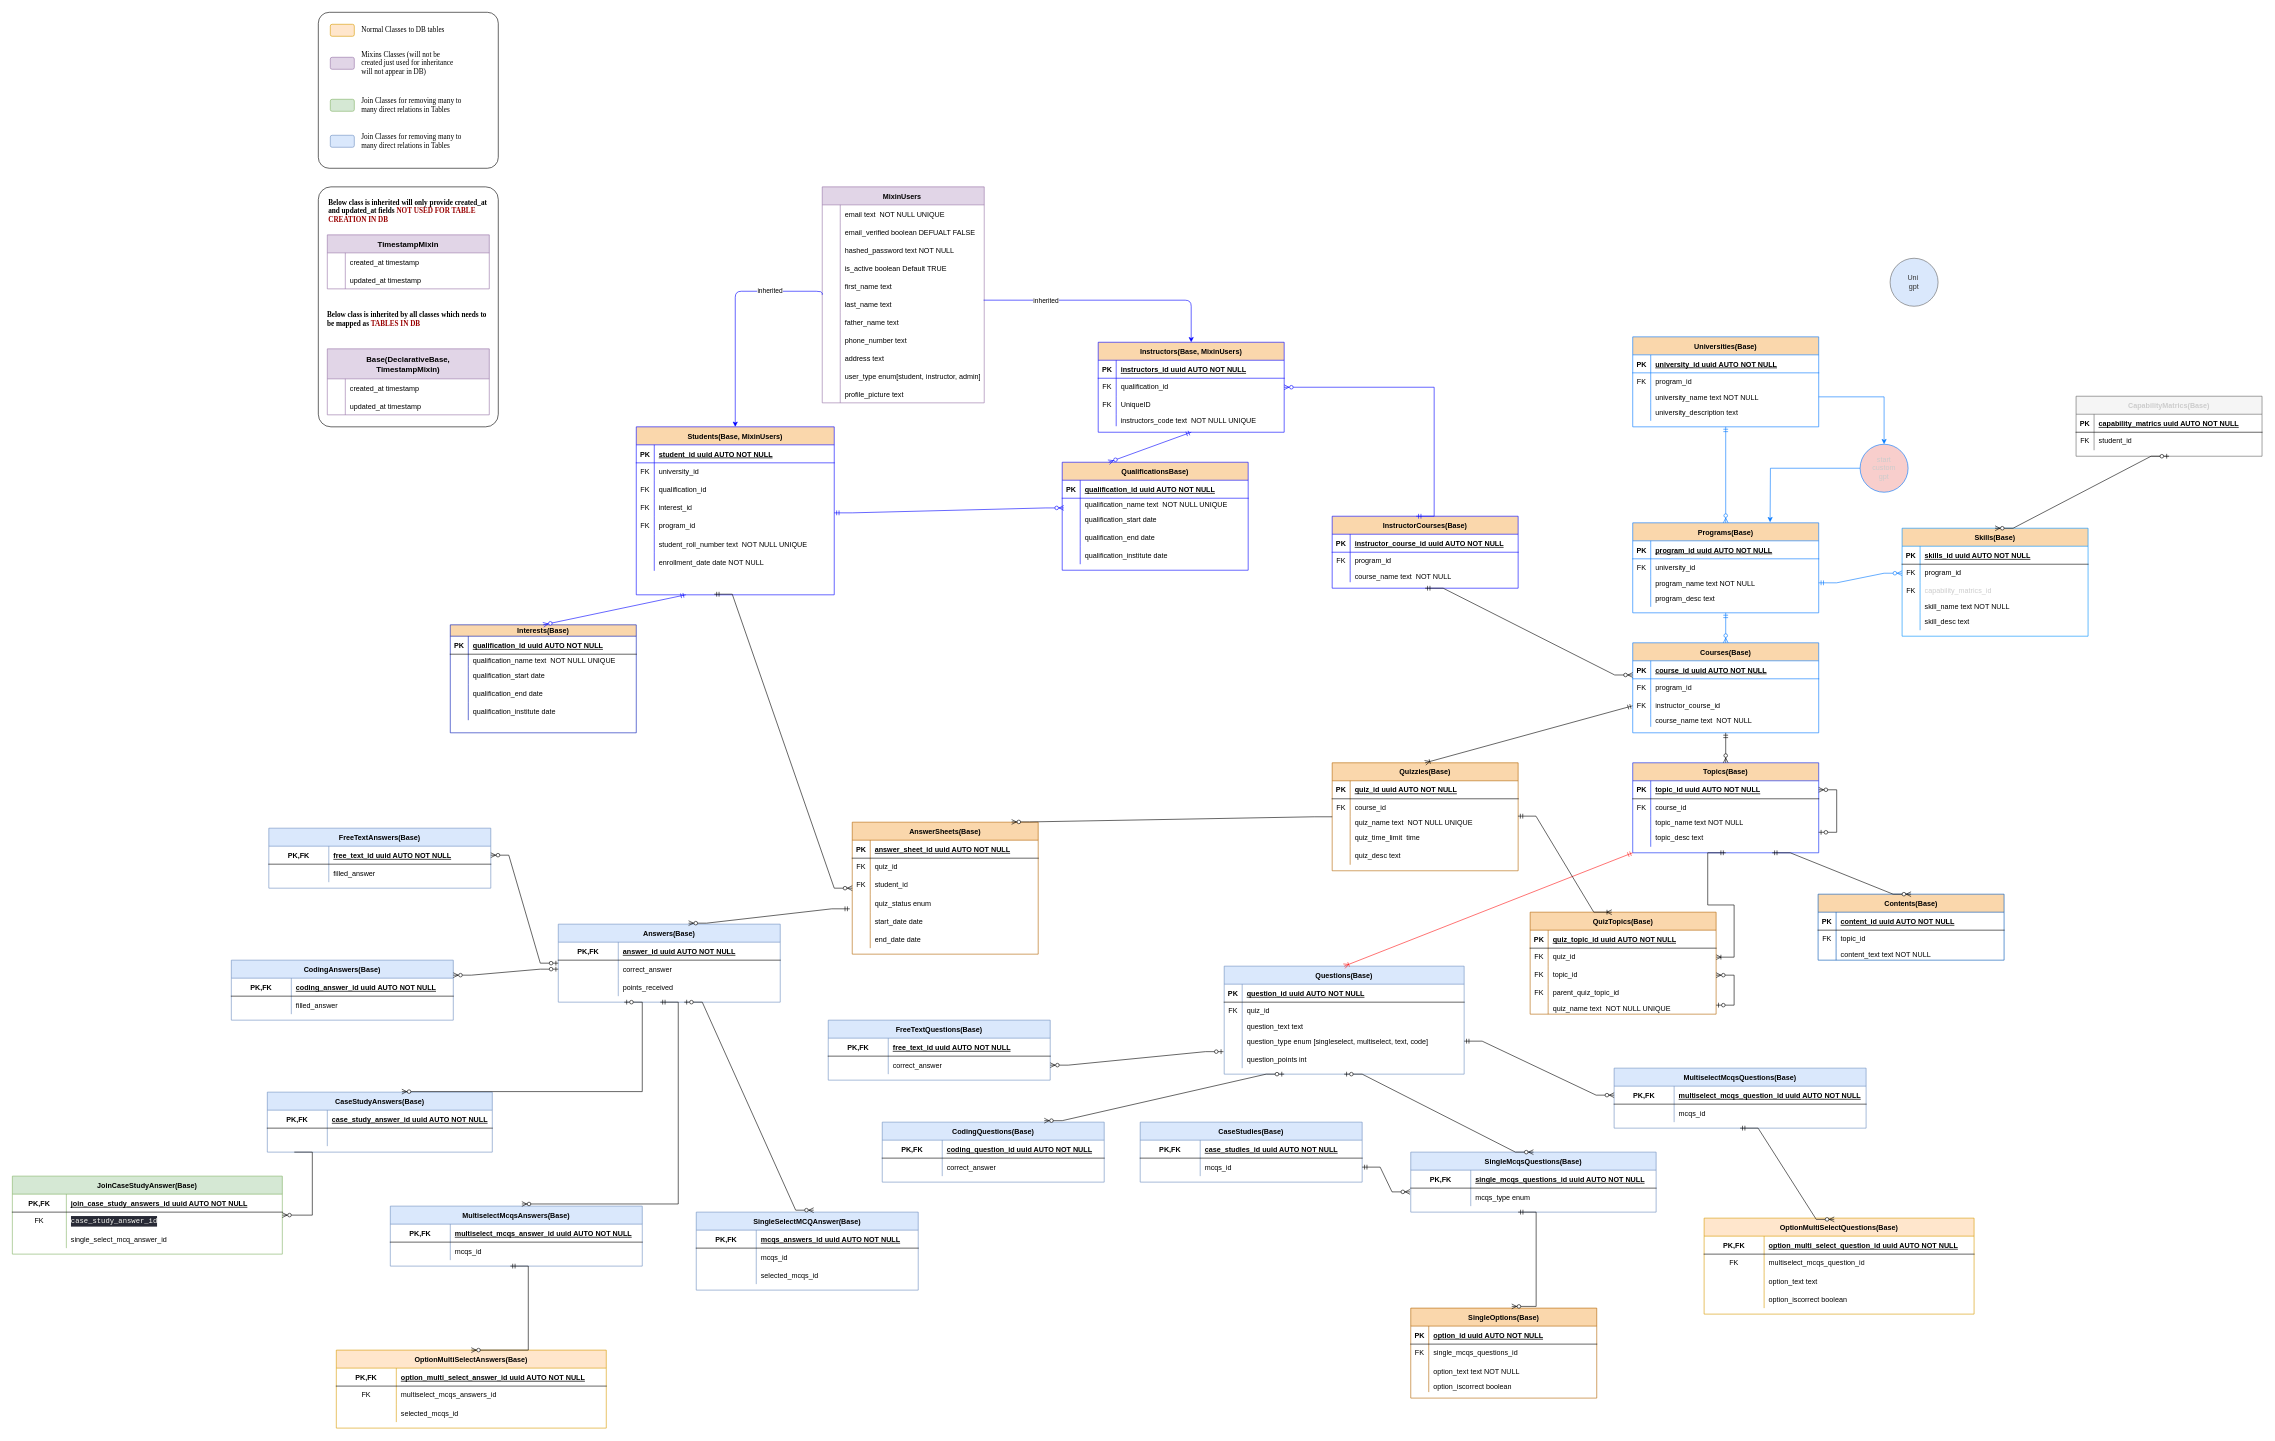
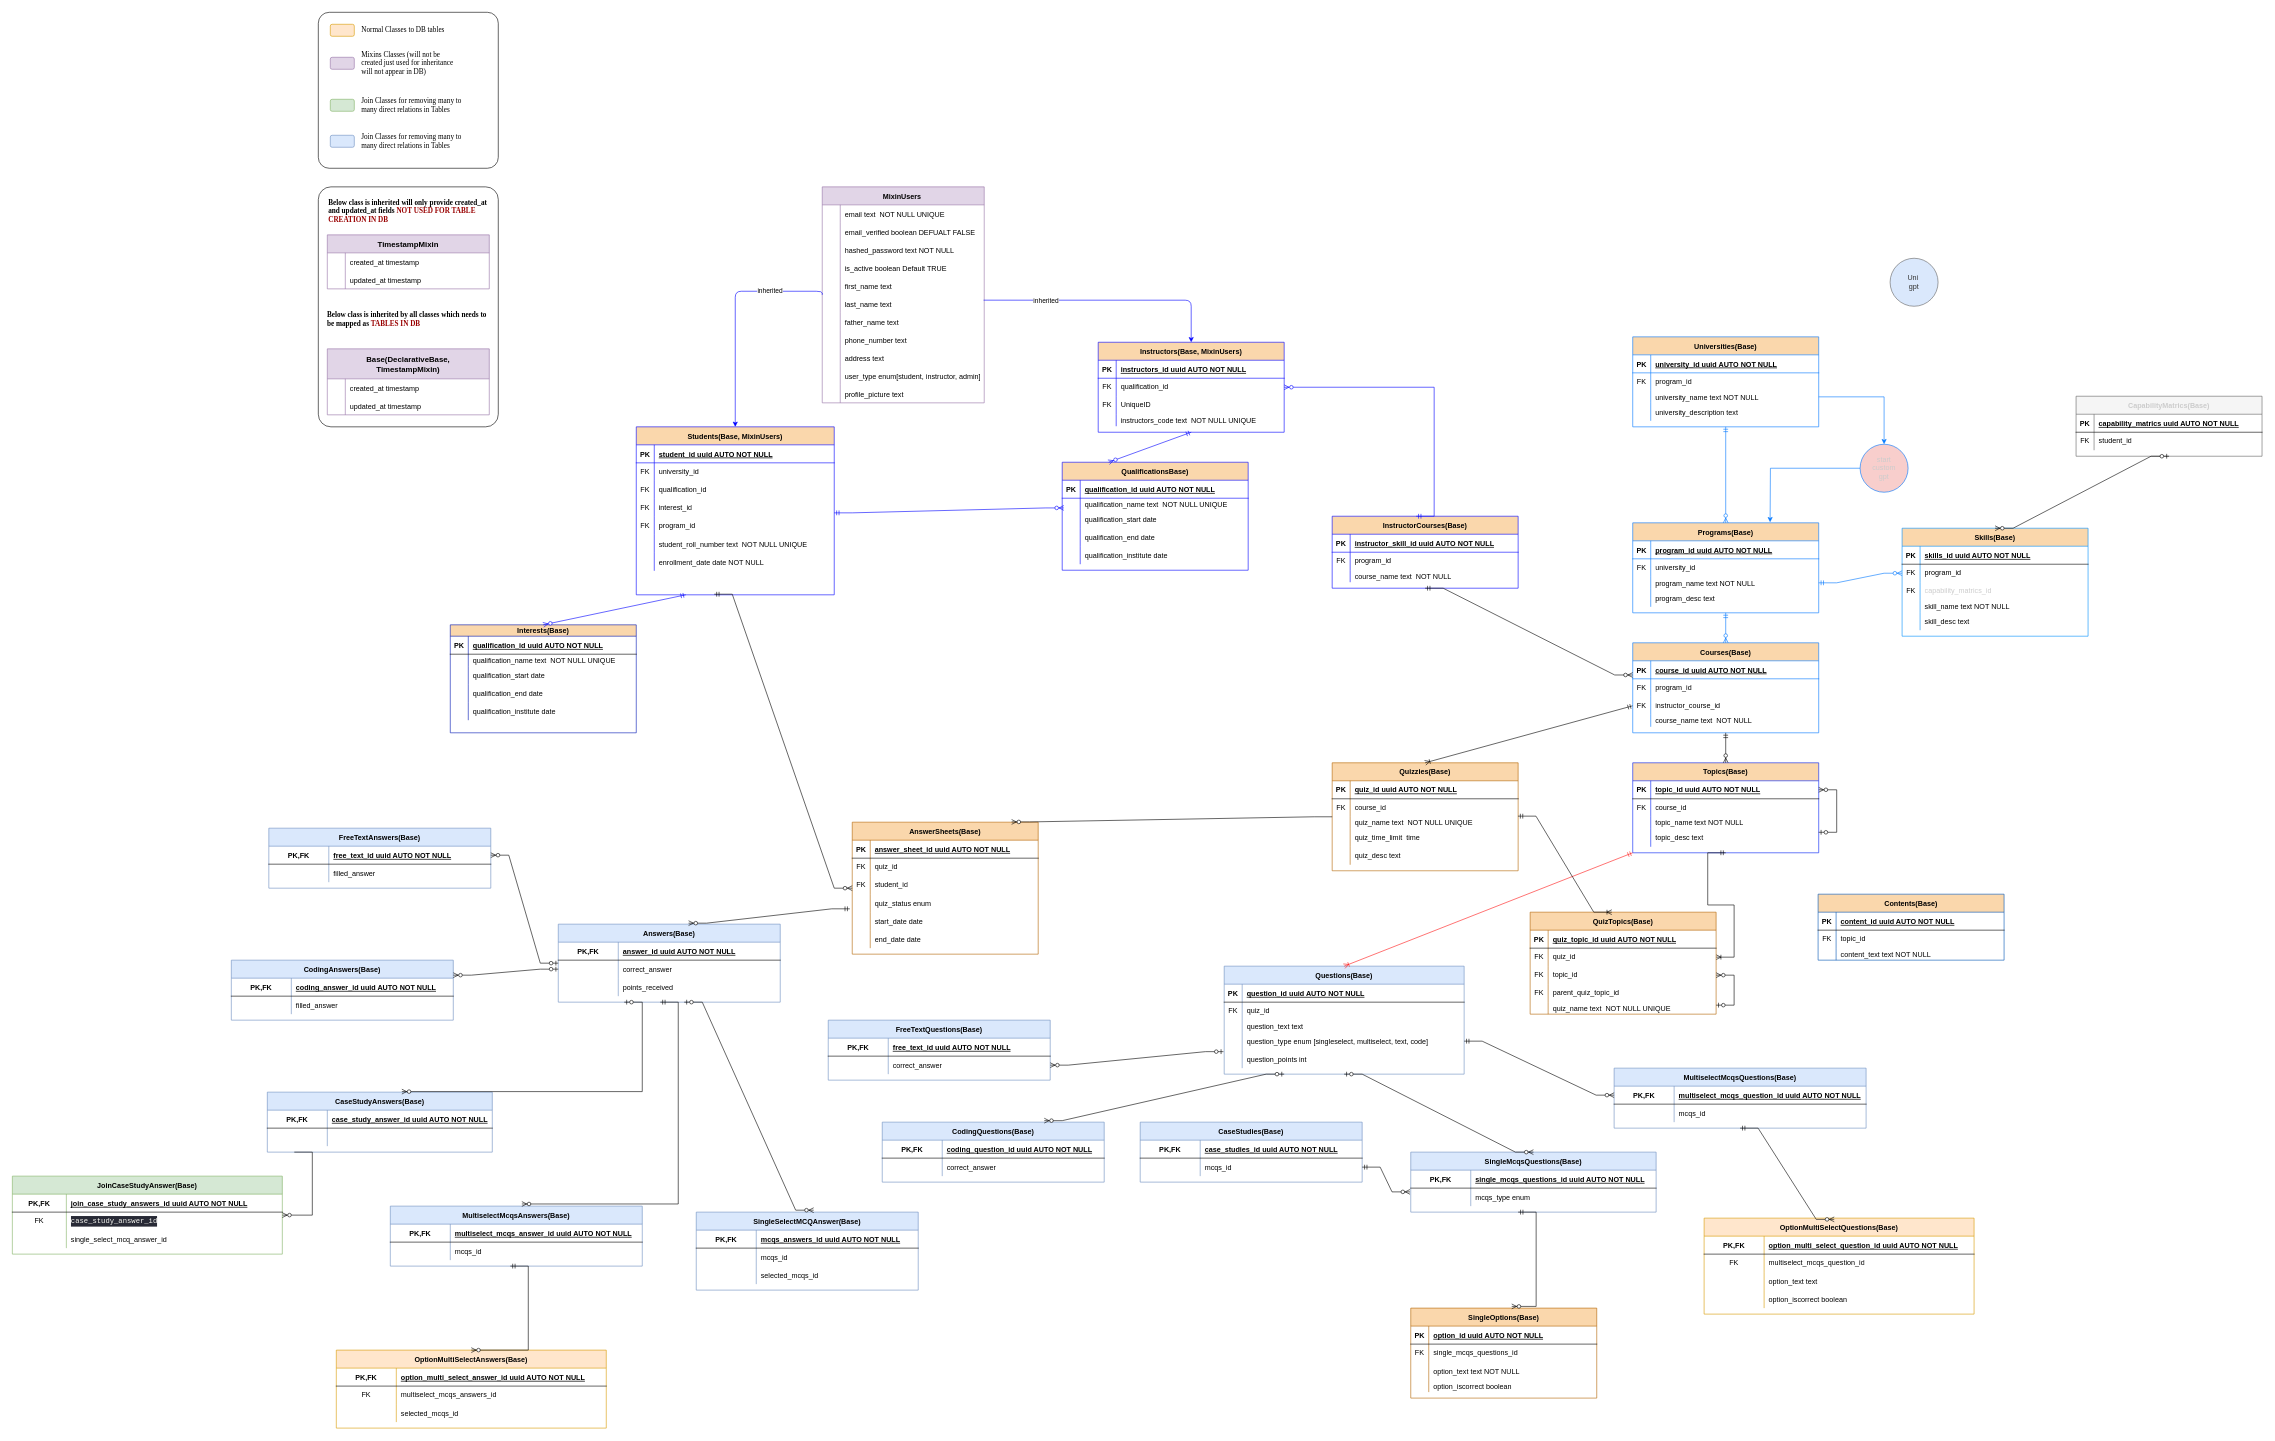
node "instructor_course_id uuid AUTO NOT NULL": label "instructor_course_id uuid AUTO NOT NULL" -> "instructor_skill_id uuid AUTO NOT NULL"
edge "Topics(Base)" -- "Contents(Base)": removed
